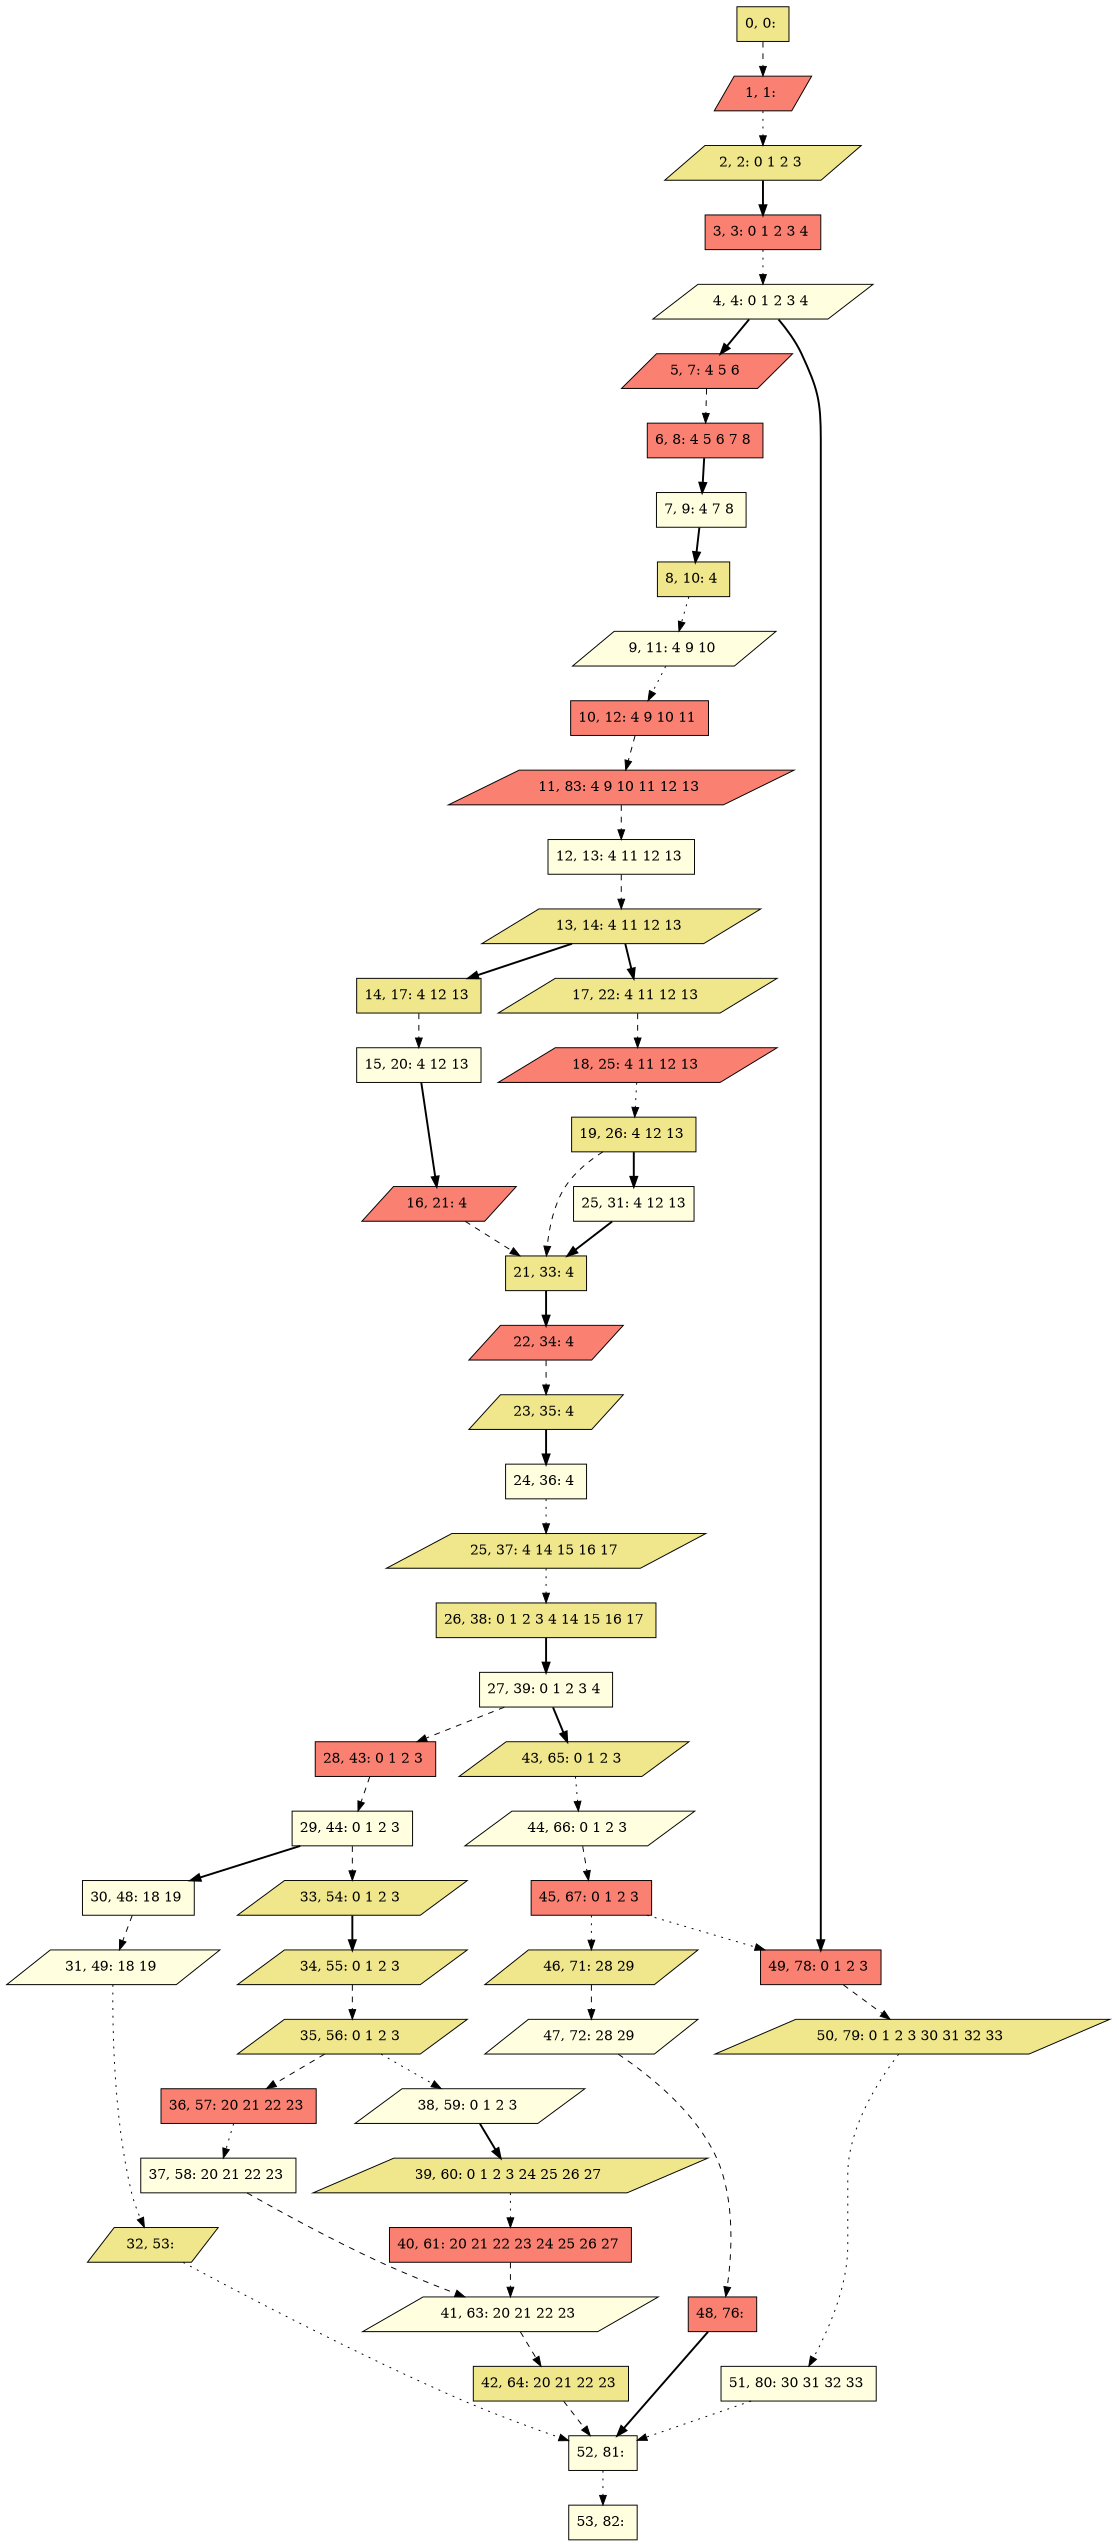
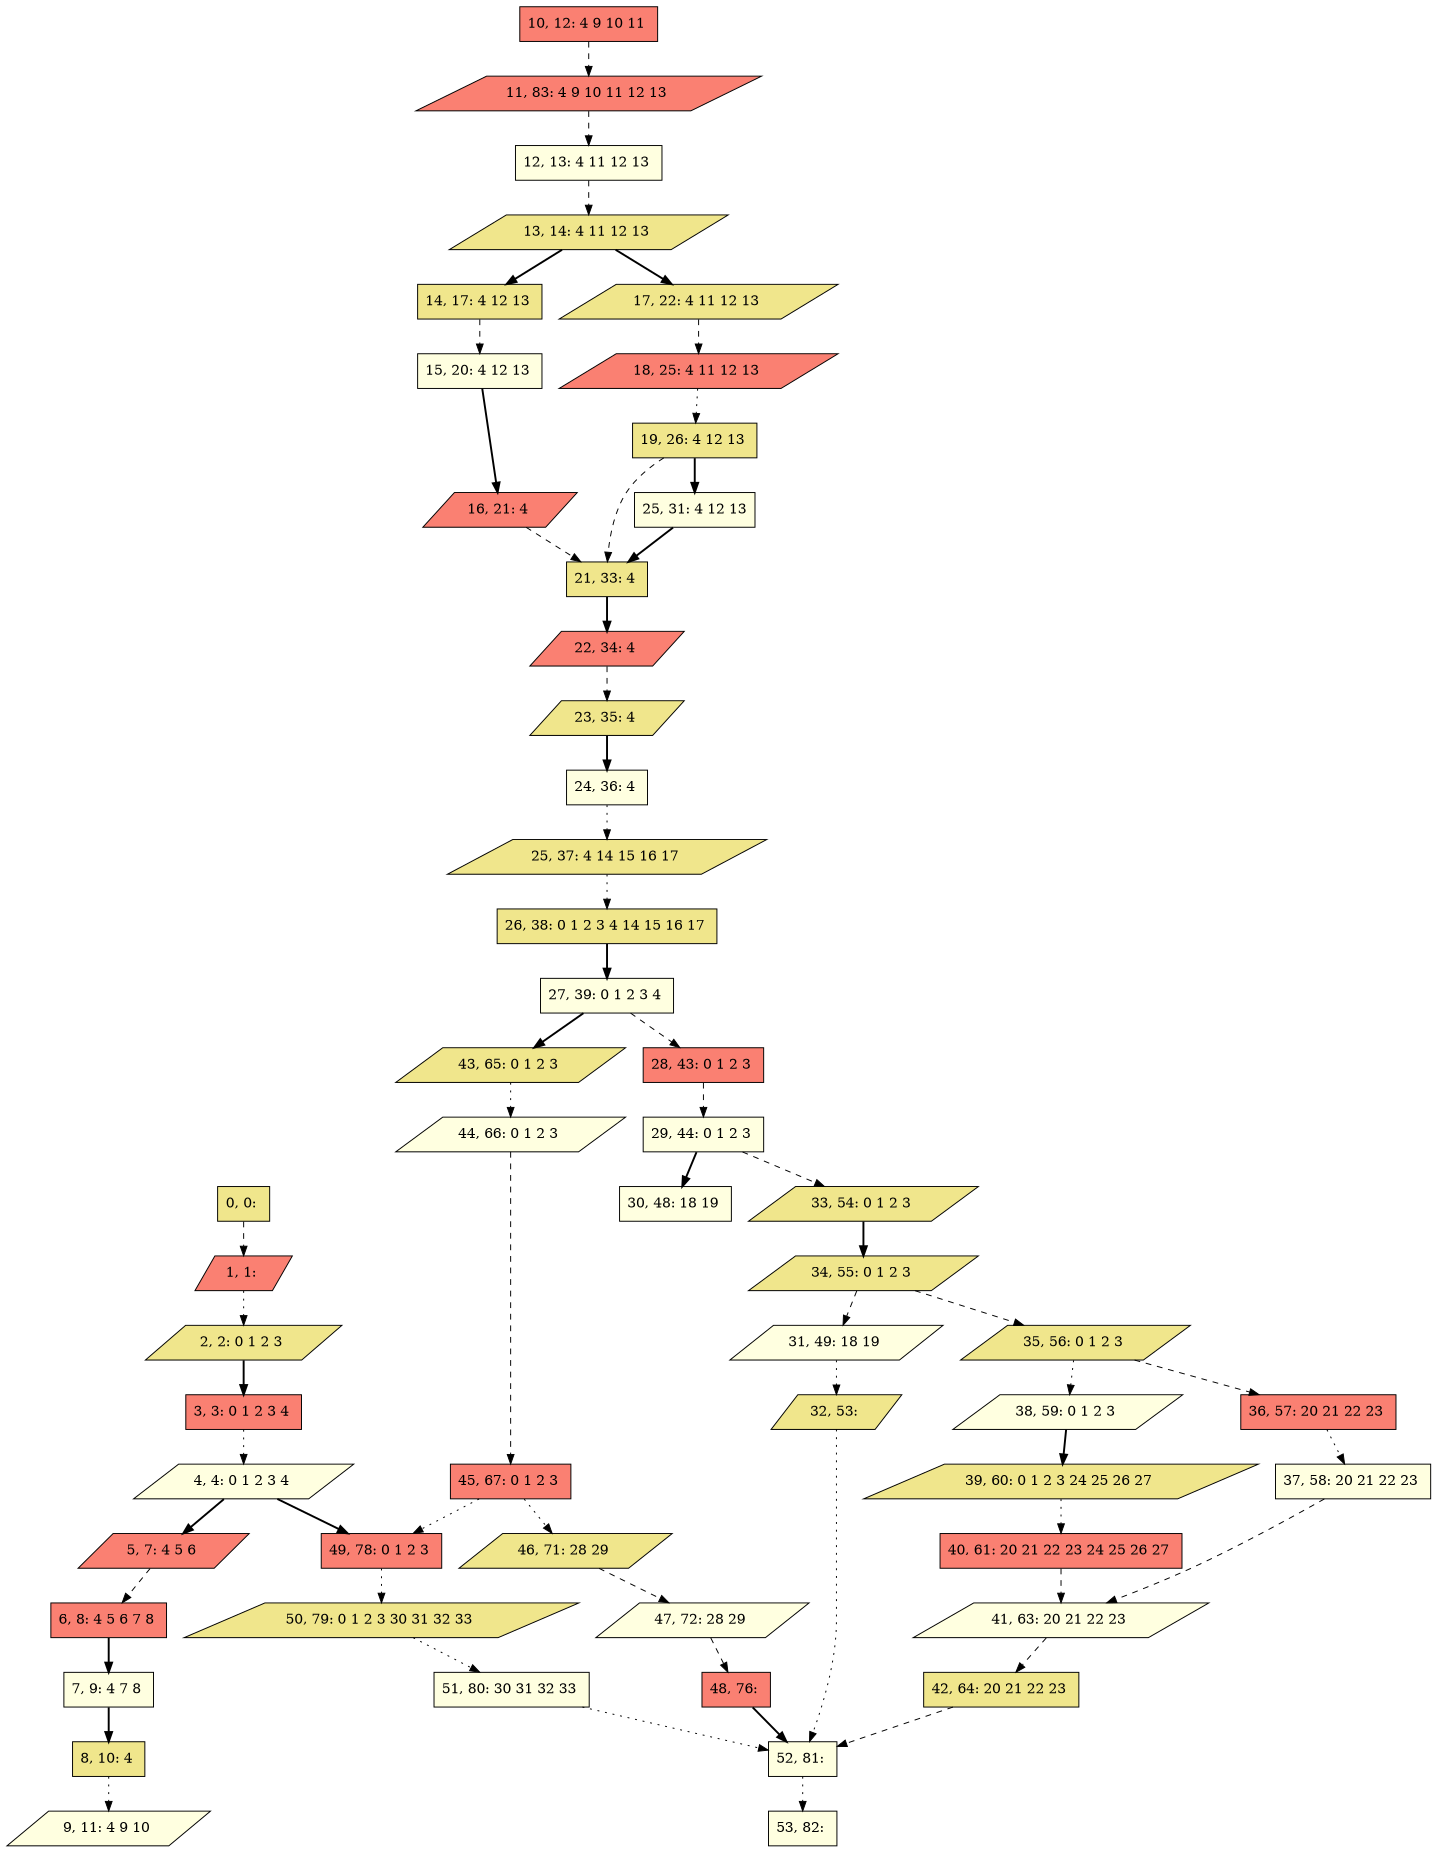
edge "9, 11: 4 9 10" -> "10, 12: 4 9 10 11": removed
edge "30, 48: 18 19" -> "31, 49: 18 19": now "34, 55: 0 1 2 3" -> "31, 49: 18 19"
edge "49, 78: 0 1 2 3" -> "50, 79: 0 1 2 3 30 31 32 33": style dashed -> dotted
